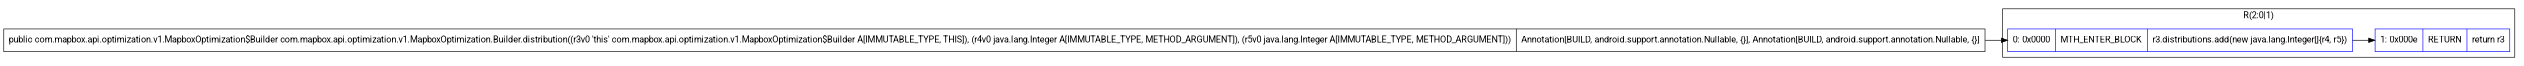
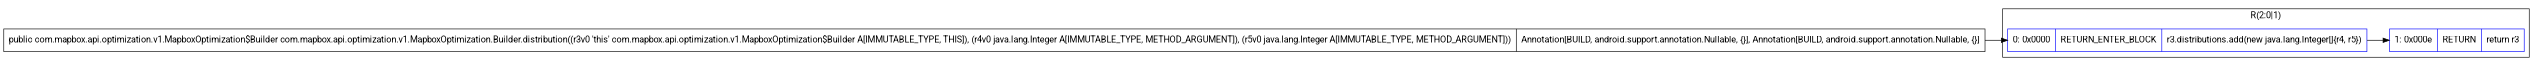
node "0: 0x0000": text "MTH_ENTER_BLOCK" -> "RETURN_ENTER_BLOCK"
